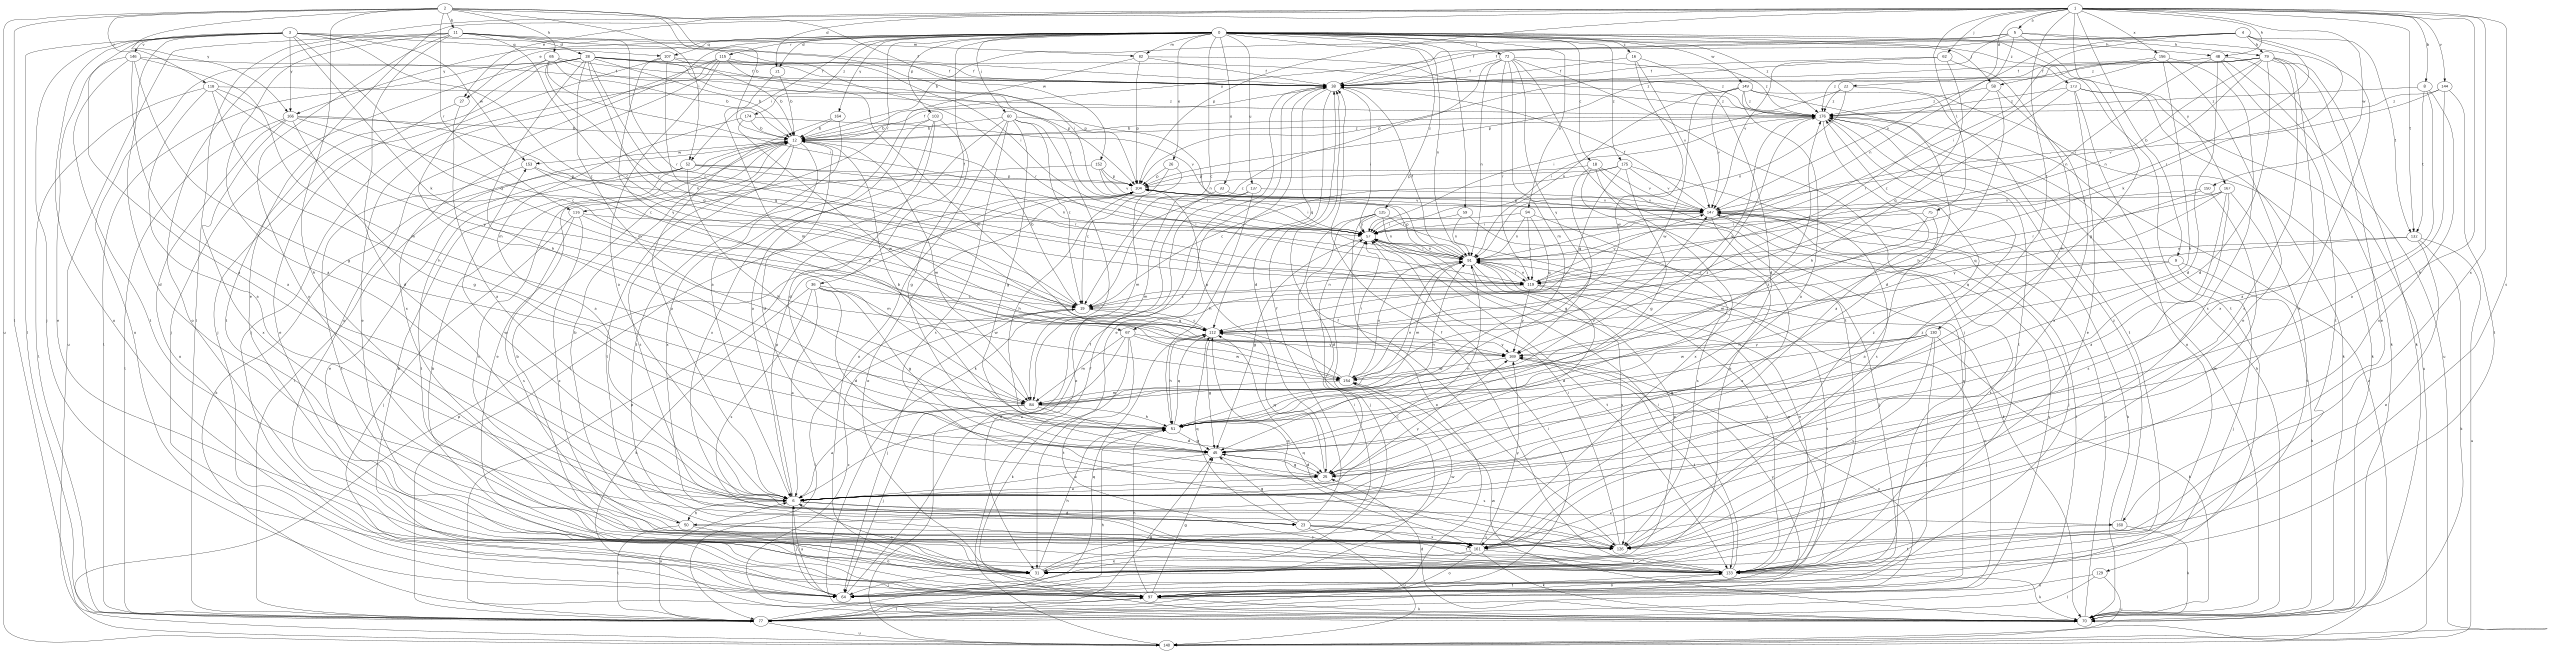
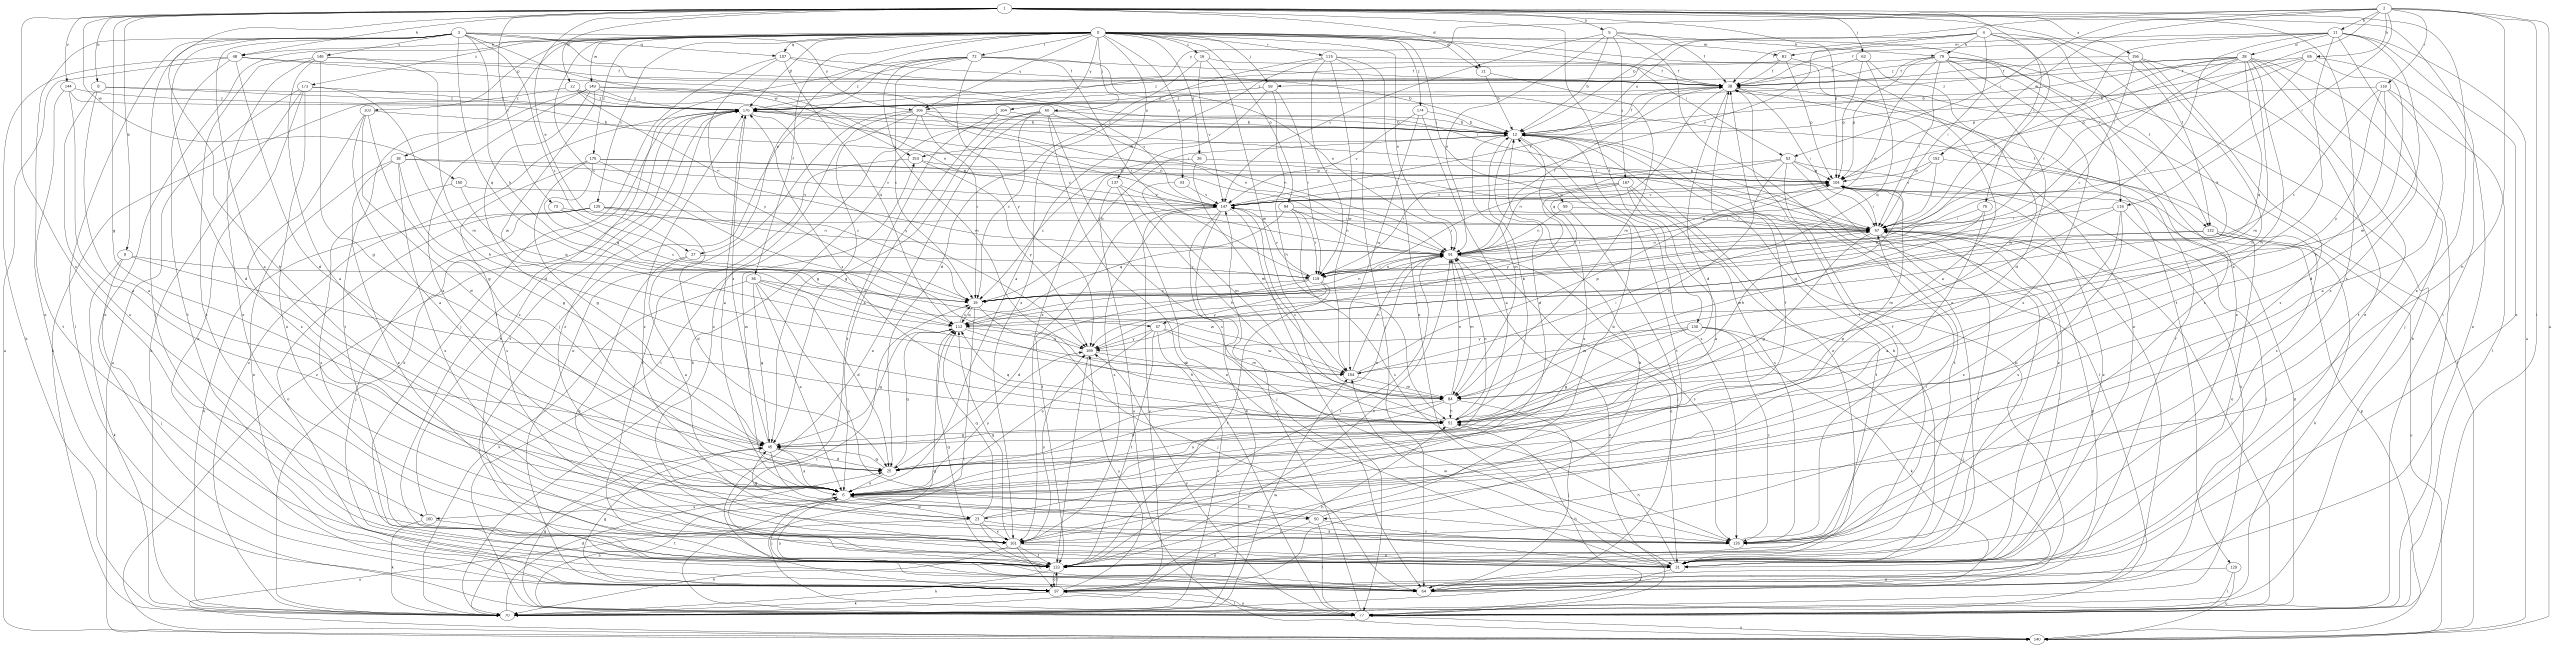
node "73": added
edge "65" -> "119": now "27" -> "119"
